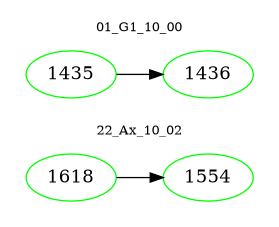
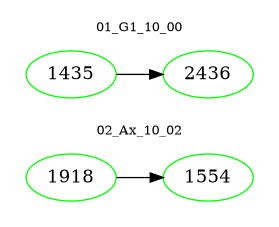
node "1436": label "1436" -> "2436"
cluster "22_Ax_10_02": label "22_Ax_10_02" -> "02_Ax_10_02"
node "1618": label "1618" -> "1918"
